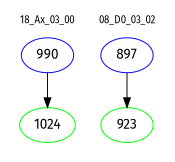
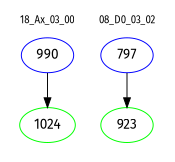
node "897": label "897" -> "797"
